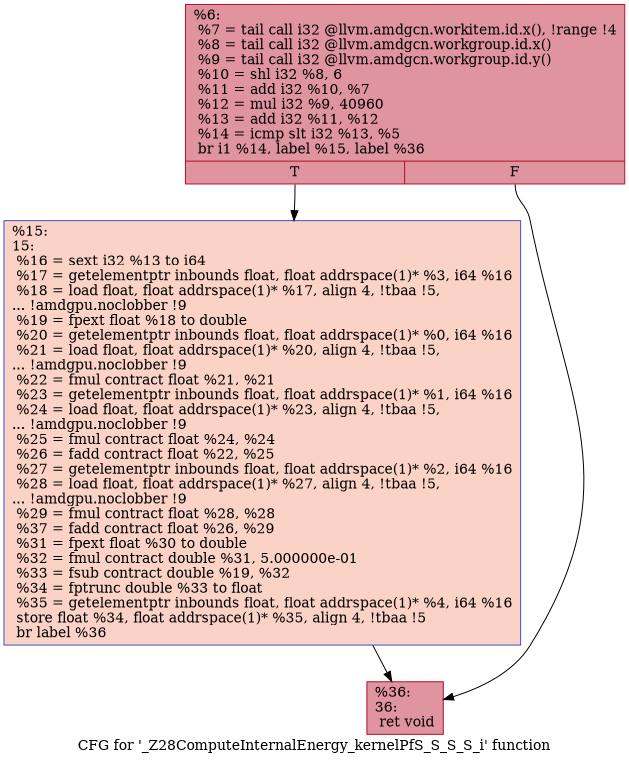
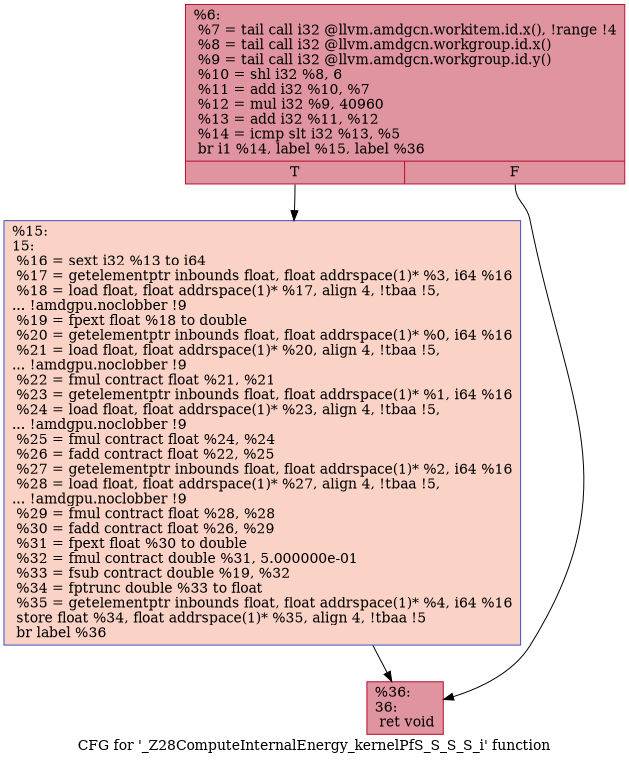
node "%15:": text "%37 = fadd contract float %26, %29" -> "%30 = fadd contract float %26, %29"
